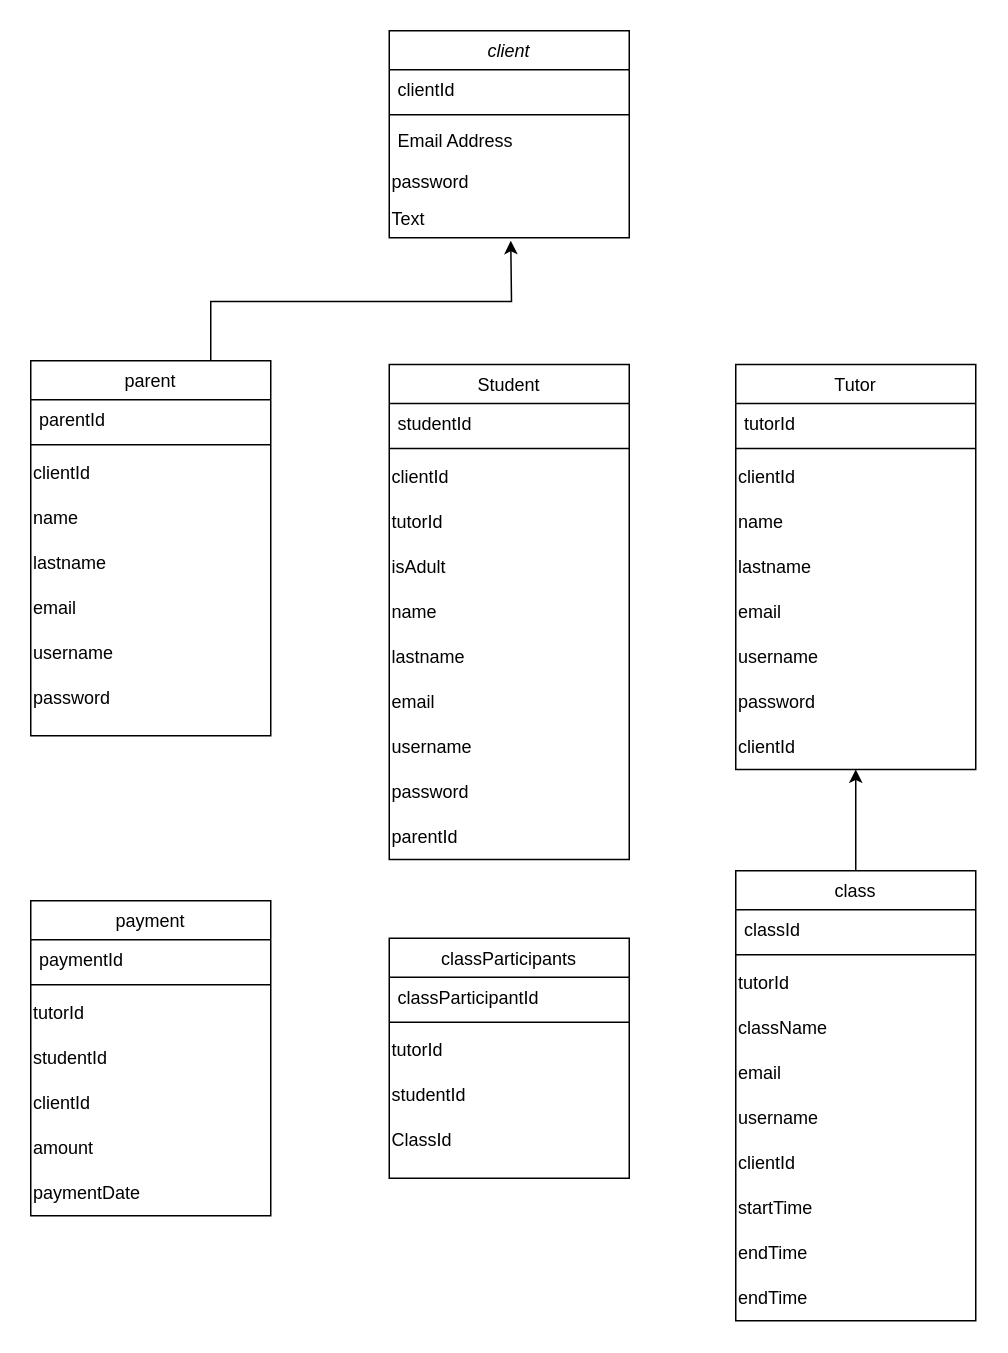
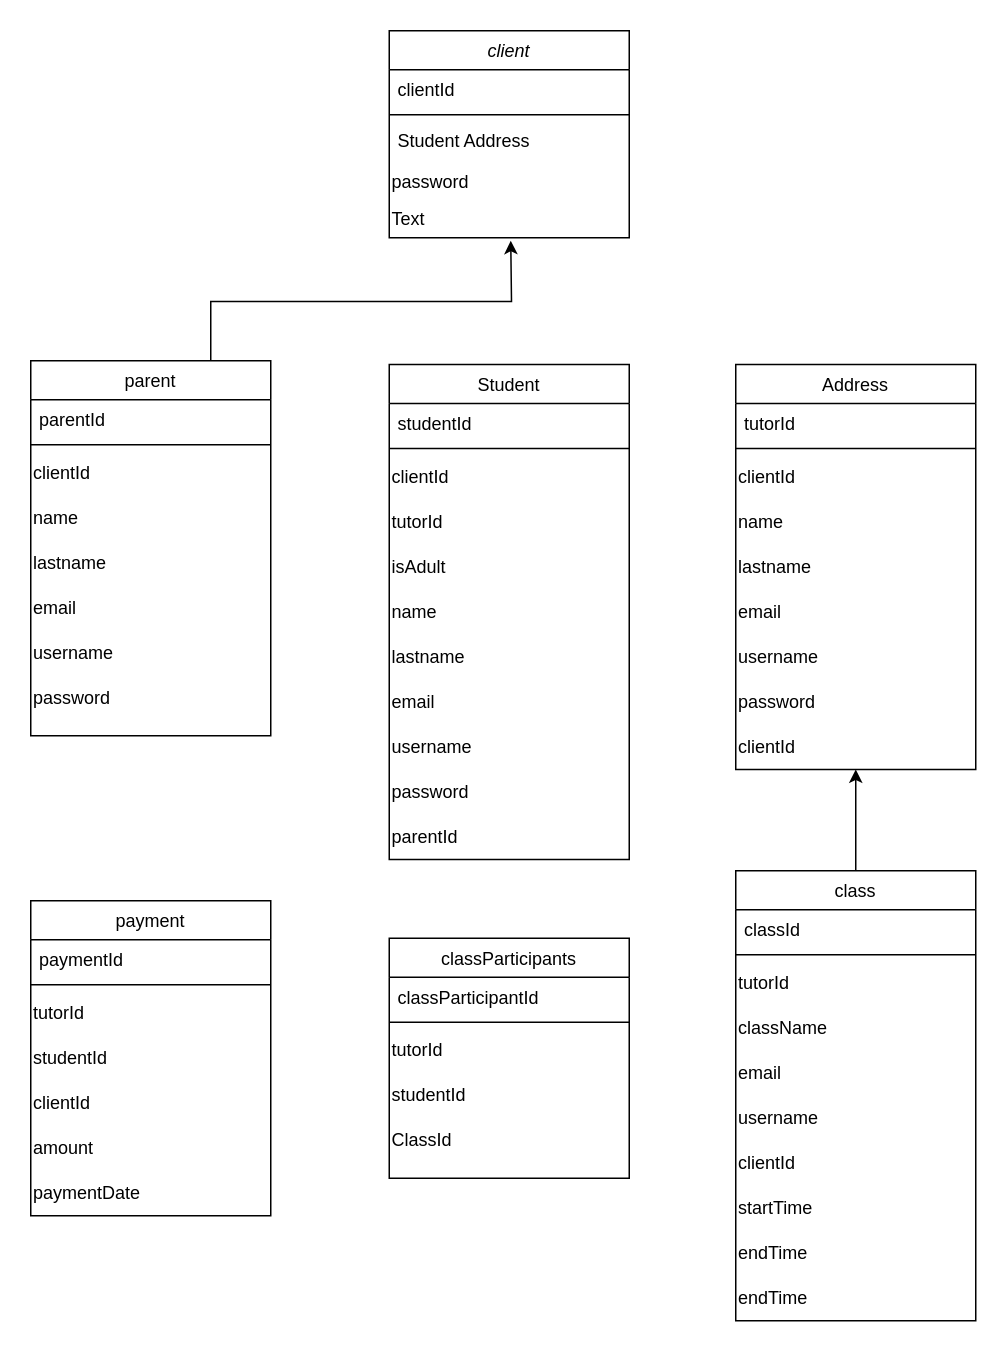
node "Email Address": label "Email Address" -> "Student Address"
node "Tutor": label "Tutor" -> "Address"
